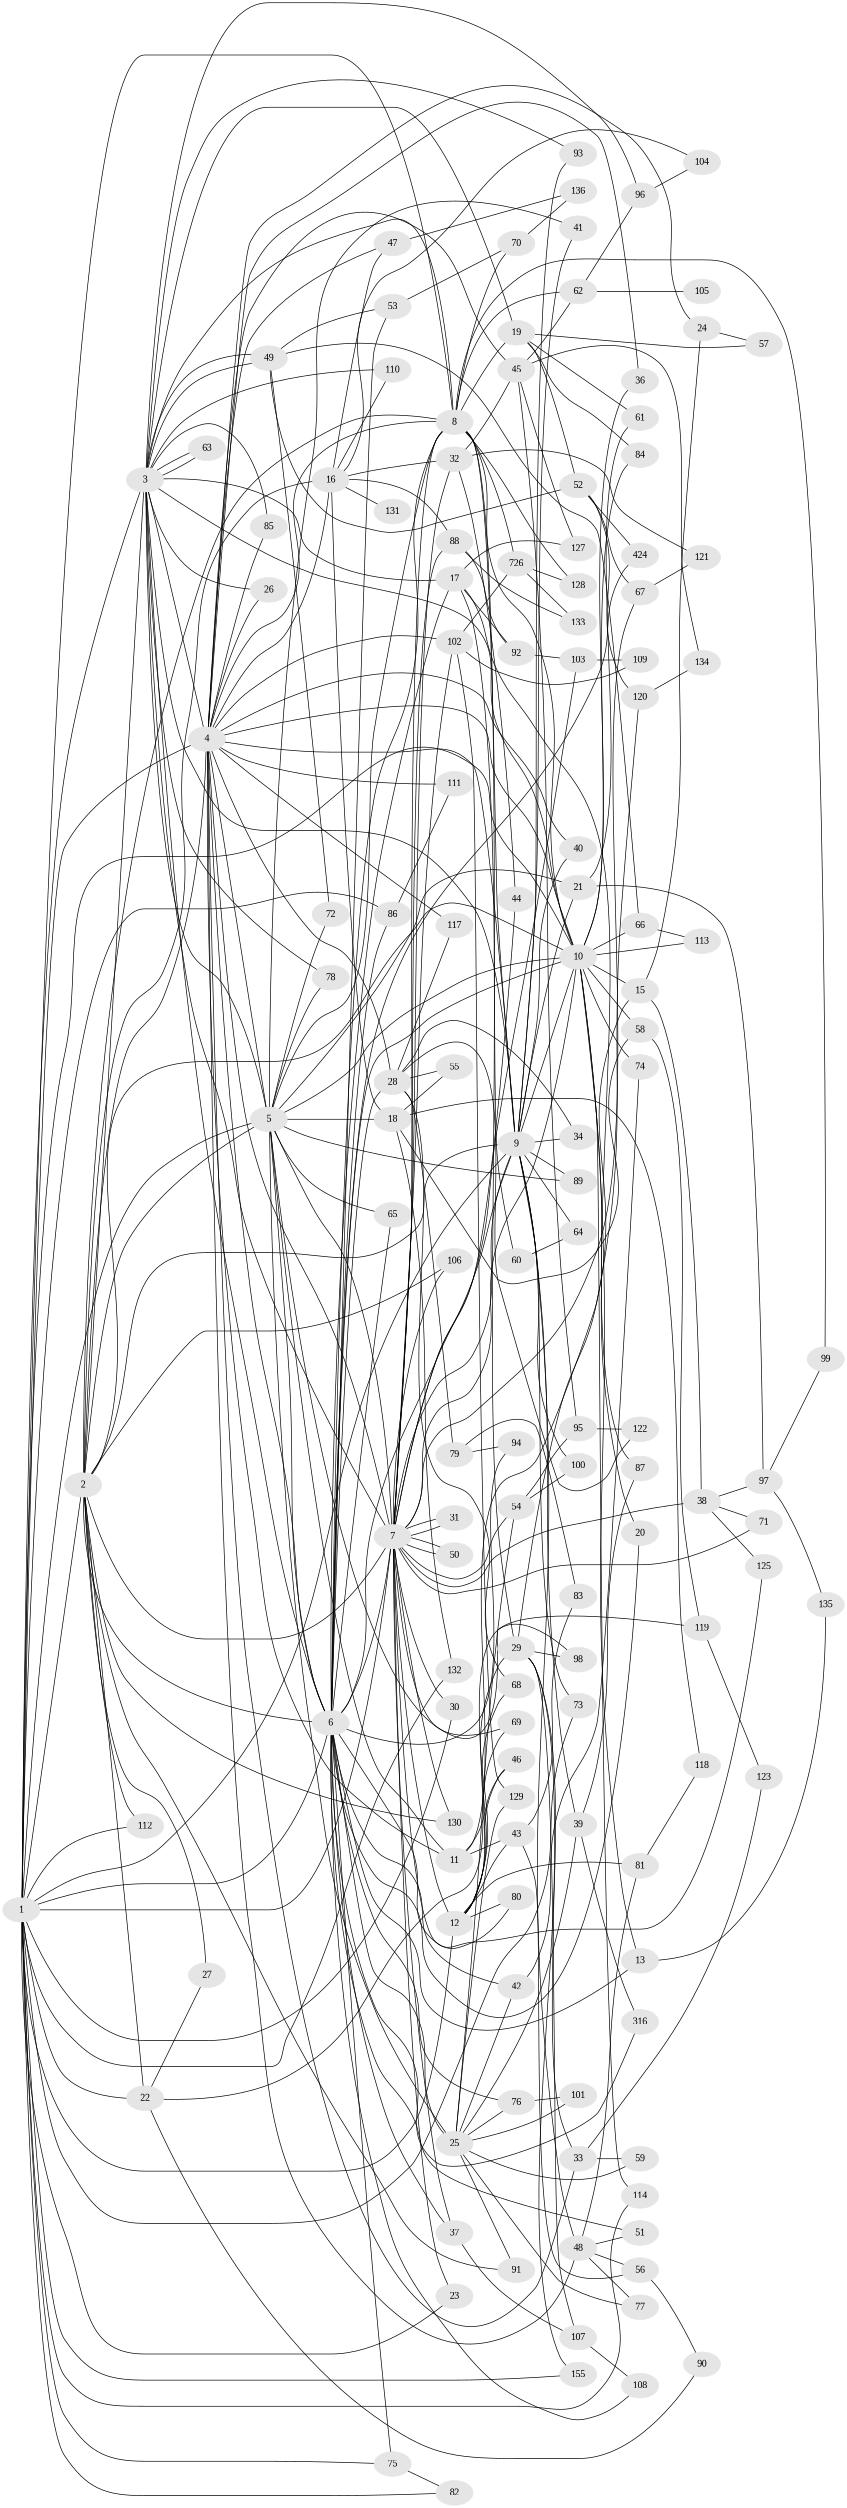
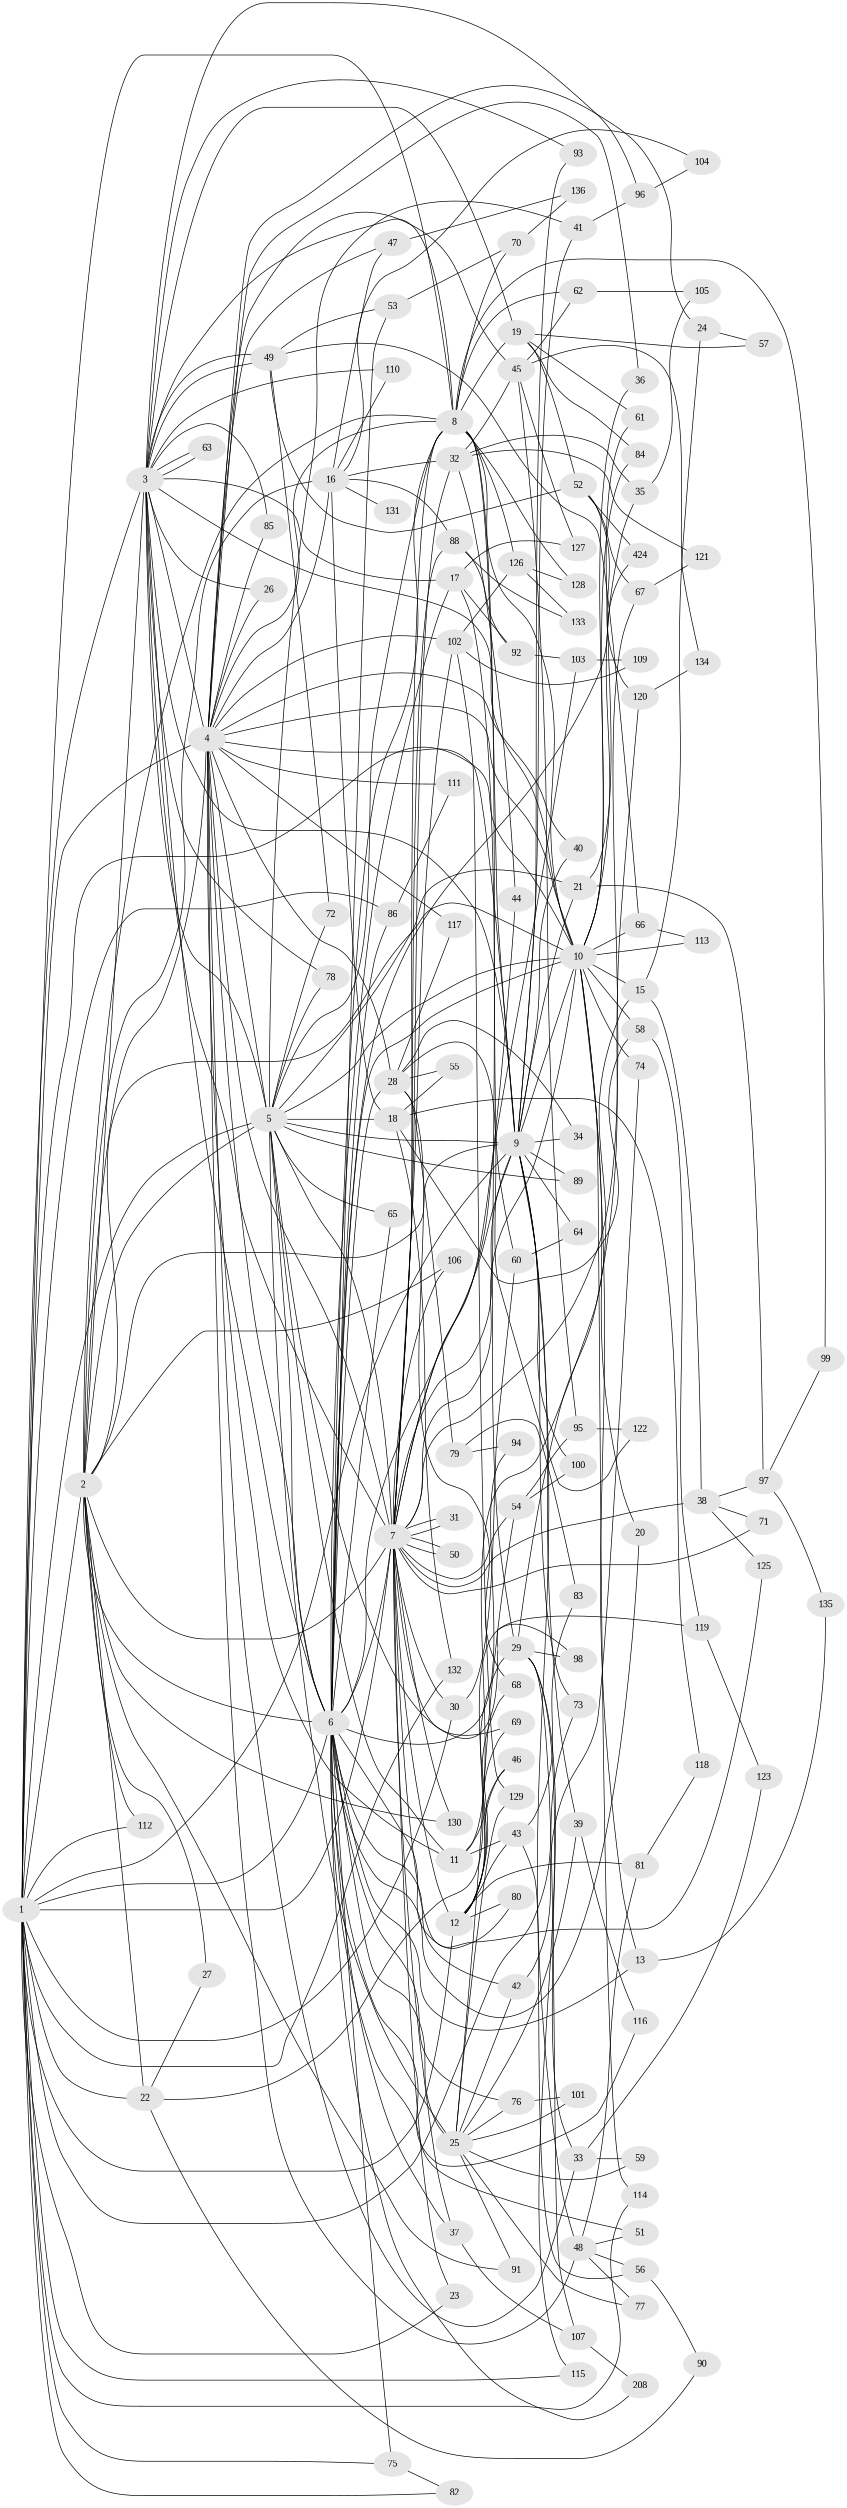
edge "96" -- "62": now "96" -- "41"
node "35": added
node "726": label "726" -> "126"
edge "5" -- "9": added
edge "60" -- "30": added
node "87": removed
node "316": label "316" -> "116"
node "155": label "155" -> "115"
node "108": label "108" -> "208"
